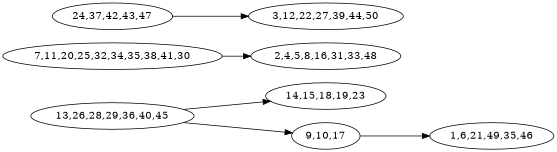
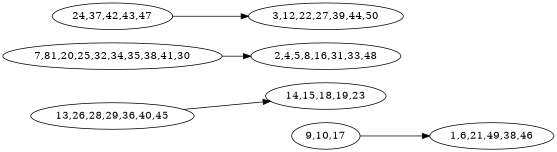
node "7,11,20,25,32,34,35,38,41,30": label "7,11,20,25,32,34,35,38,41,30" -> "7,81,20,25,32,34,35,38,41,30"
edge "13,26,28,29,36,40,45" -> "9,10,17": removed
node "1,6,21,49,35,46": label "1,6,21,49,35,46" -> "1,6,21,49,38,46"
